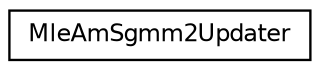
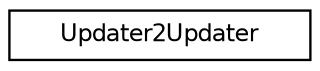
node "MleAmSgmm2Updater": label "MleAmSgmm2Updater" -> "Updater2Updater"
